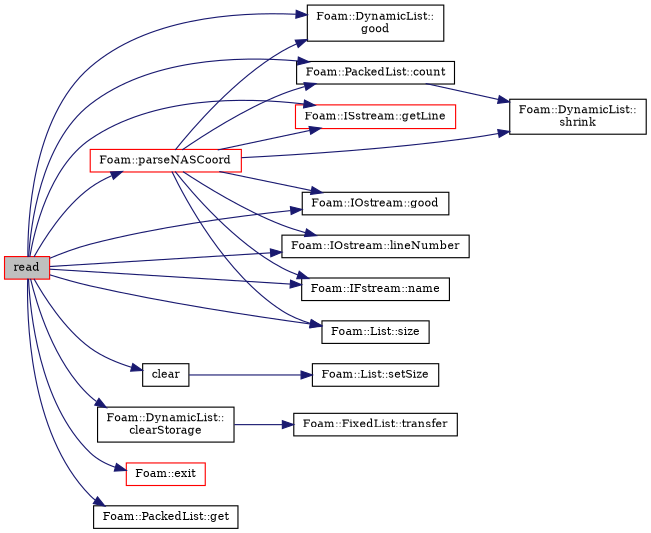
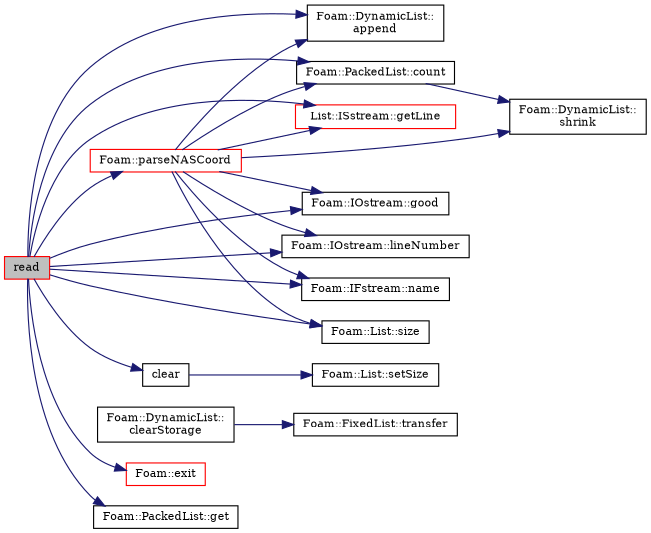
node "Foam::DynamicList:: good": label "Foam::DynamicList:: good" -> "Foam::DynamicList:: append"
node "Foam::ISstream::getLine": label "Foam::ISstream::getLine" -> "List::ISstream::getLine"
edge "read" -> "Foam::DynamicList:: clearStorage": removed
